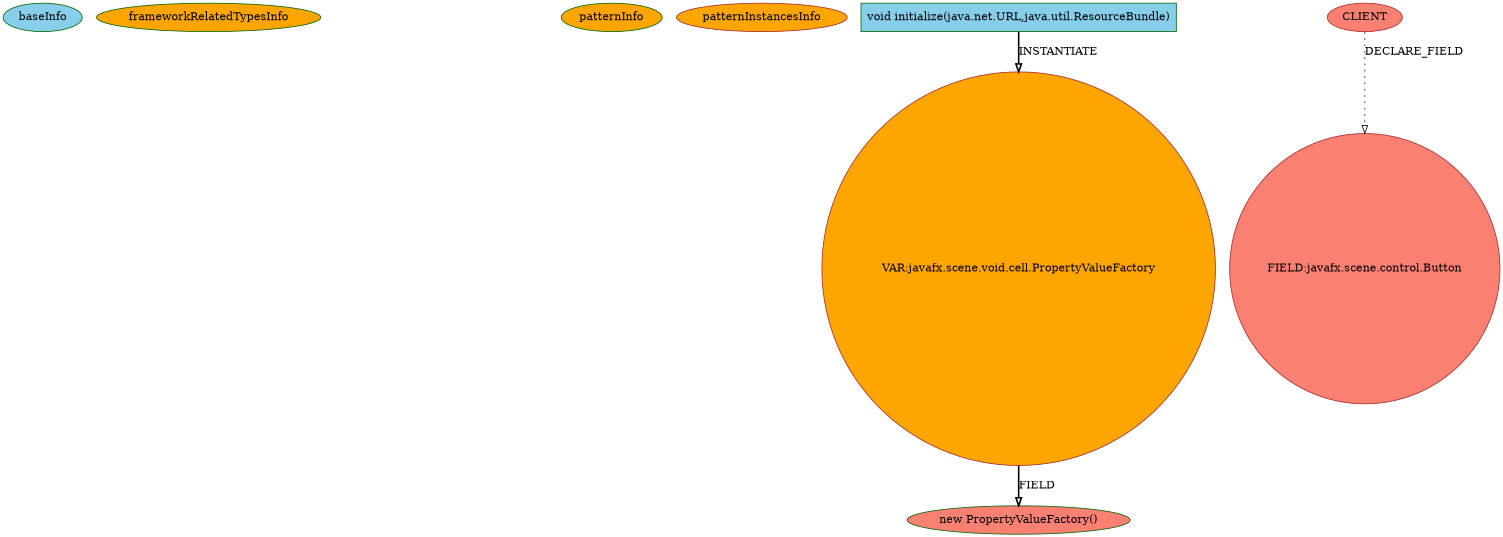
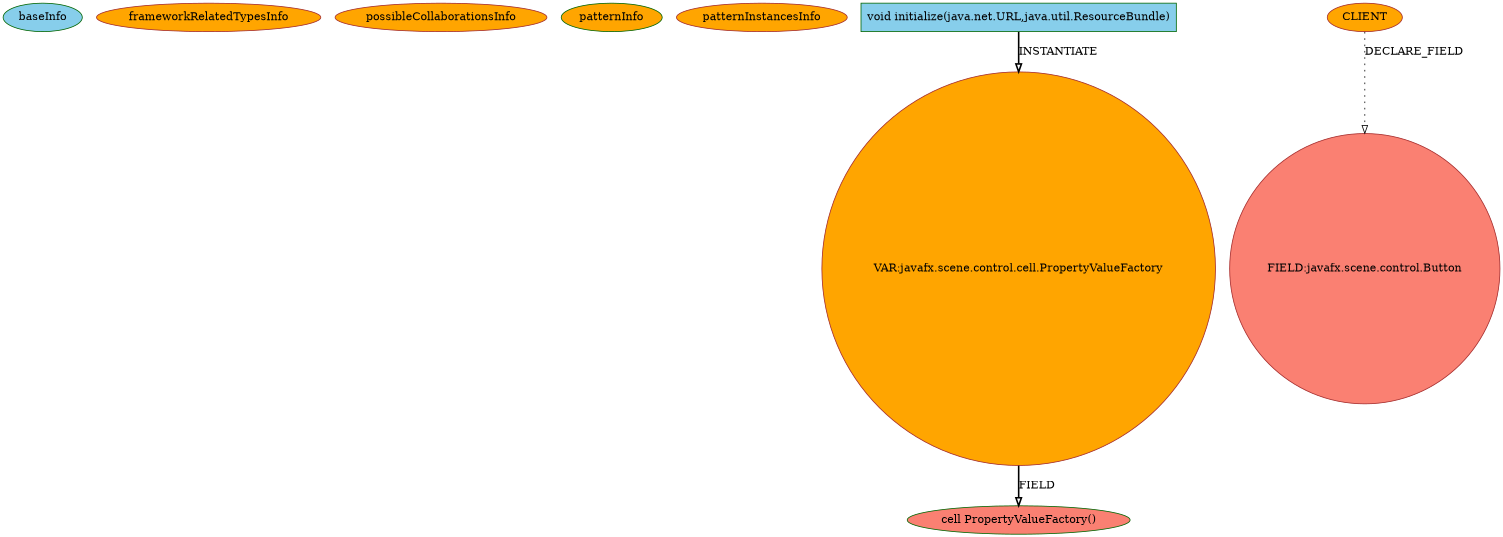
node "frameworkRelatedTypesInfo": color darkgreen -> brown
node "possibleCollaborationsInfo": added
node "CLIENT": fillcolor salmon -> orange
node "VAR:javafx.scene.void.cell.PropertyValueFactory": label "VAR:javafx.scene.void.cell.PropertyValueFactory" -> "VAR:javafx.scene.control.cell.PropertyValueFactory"
node "new PropertyValueFactory()": label "new PropertyValueFactory()" -> "cell PropertyValueFactory()"
